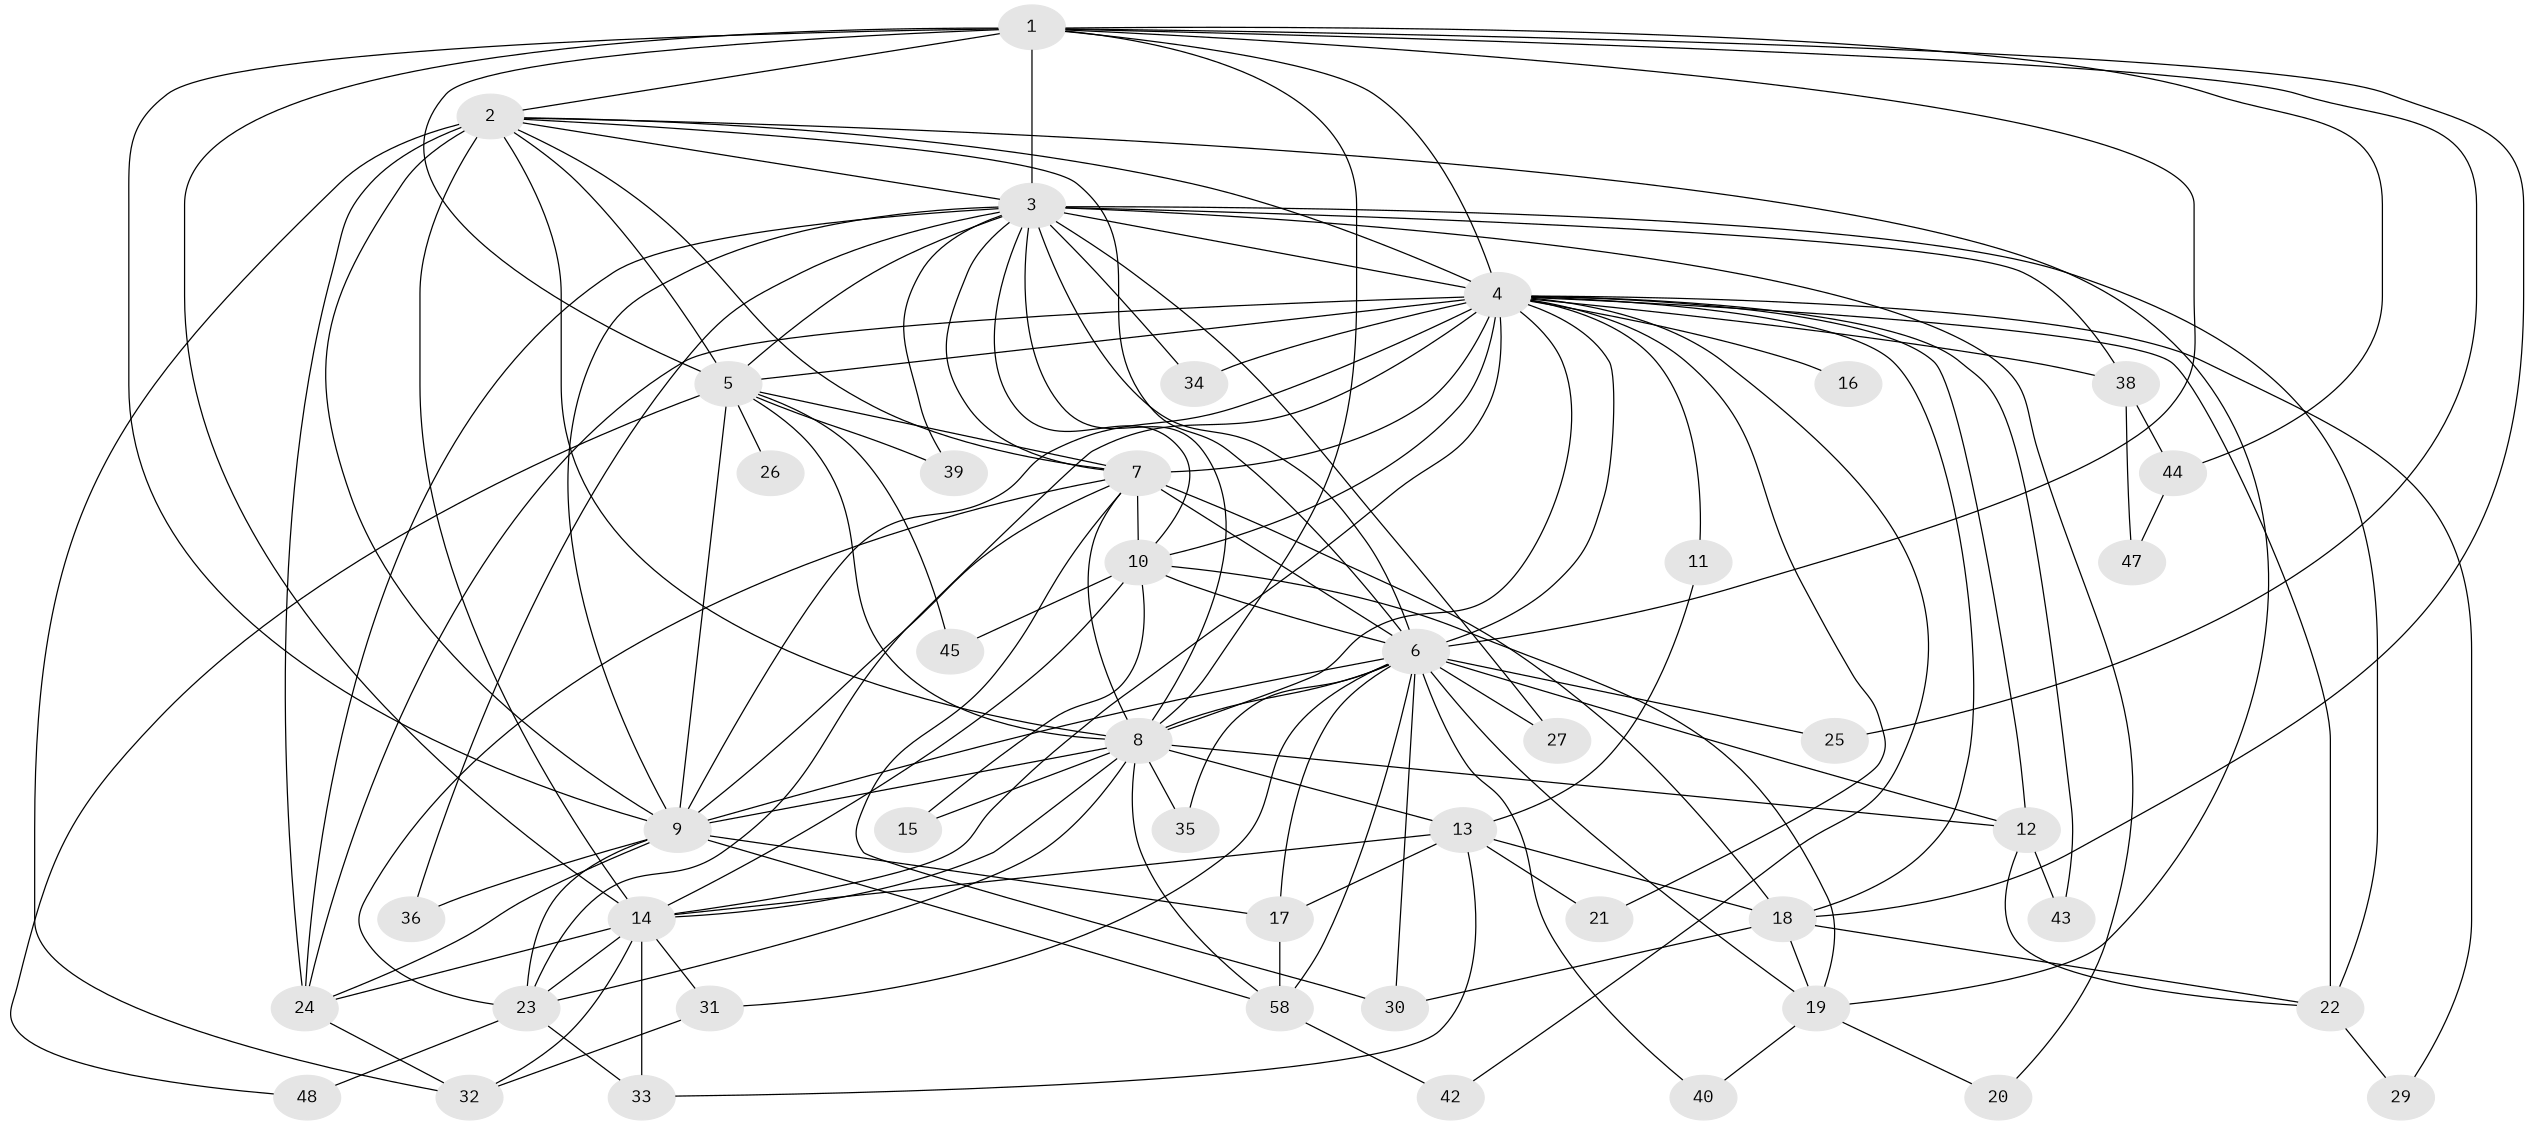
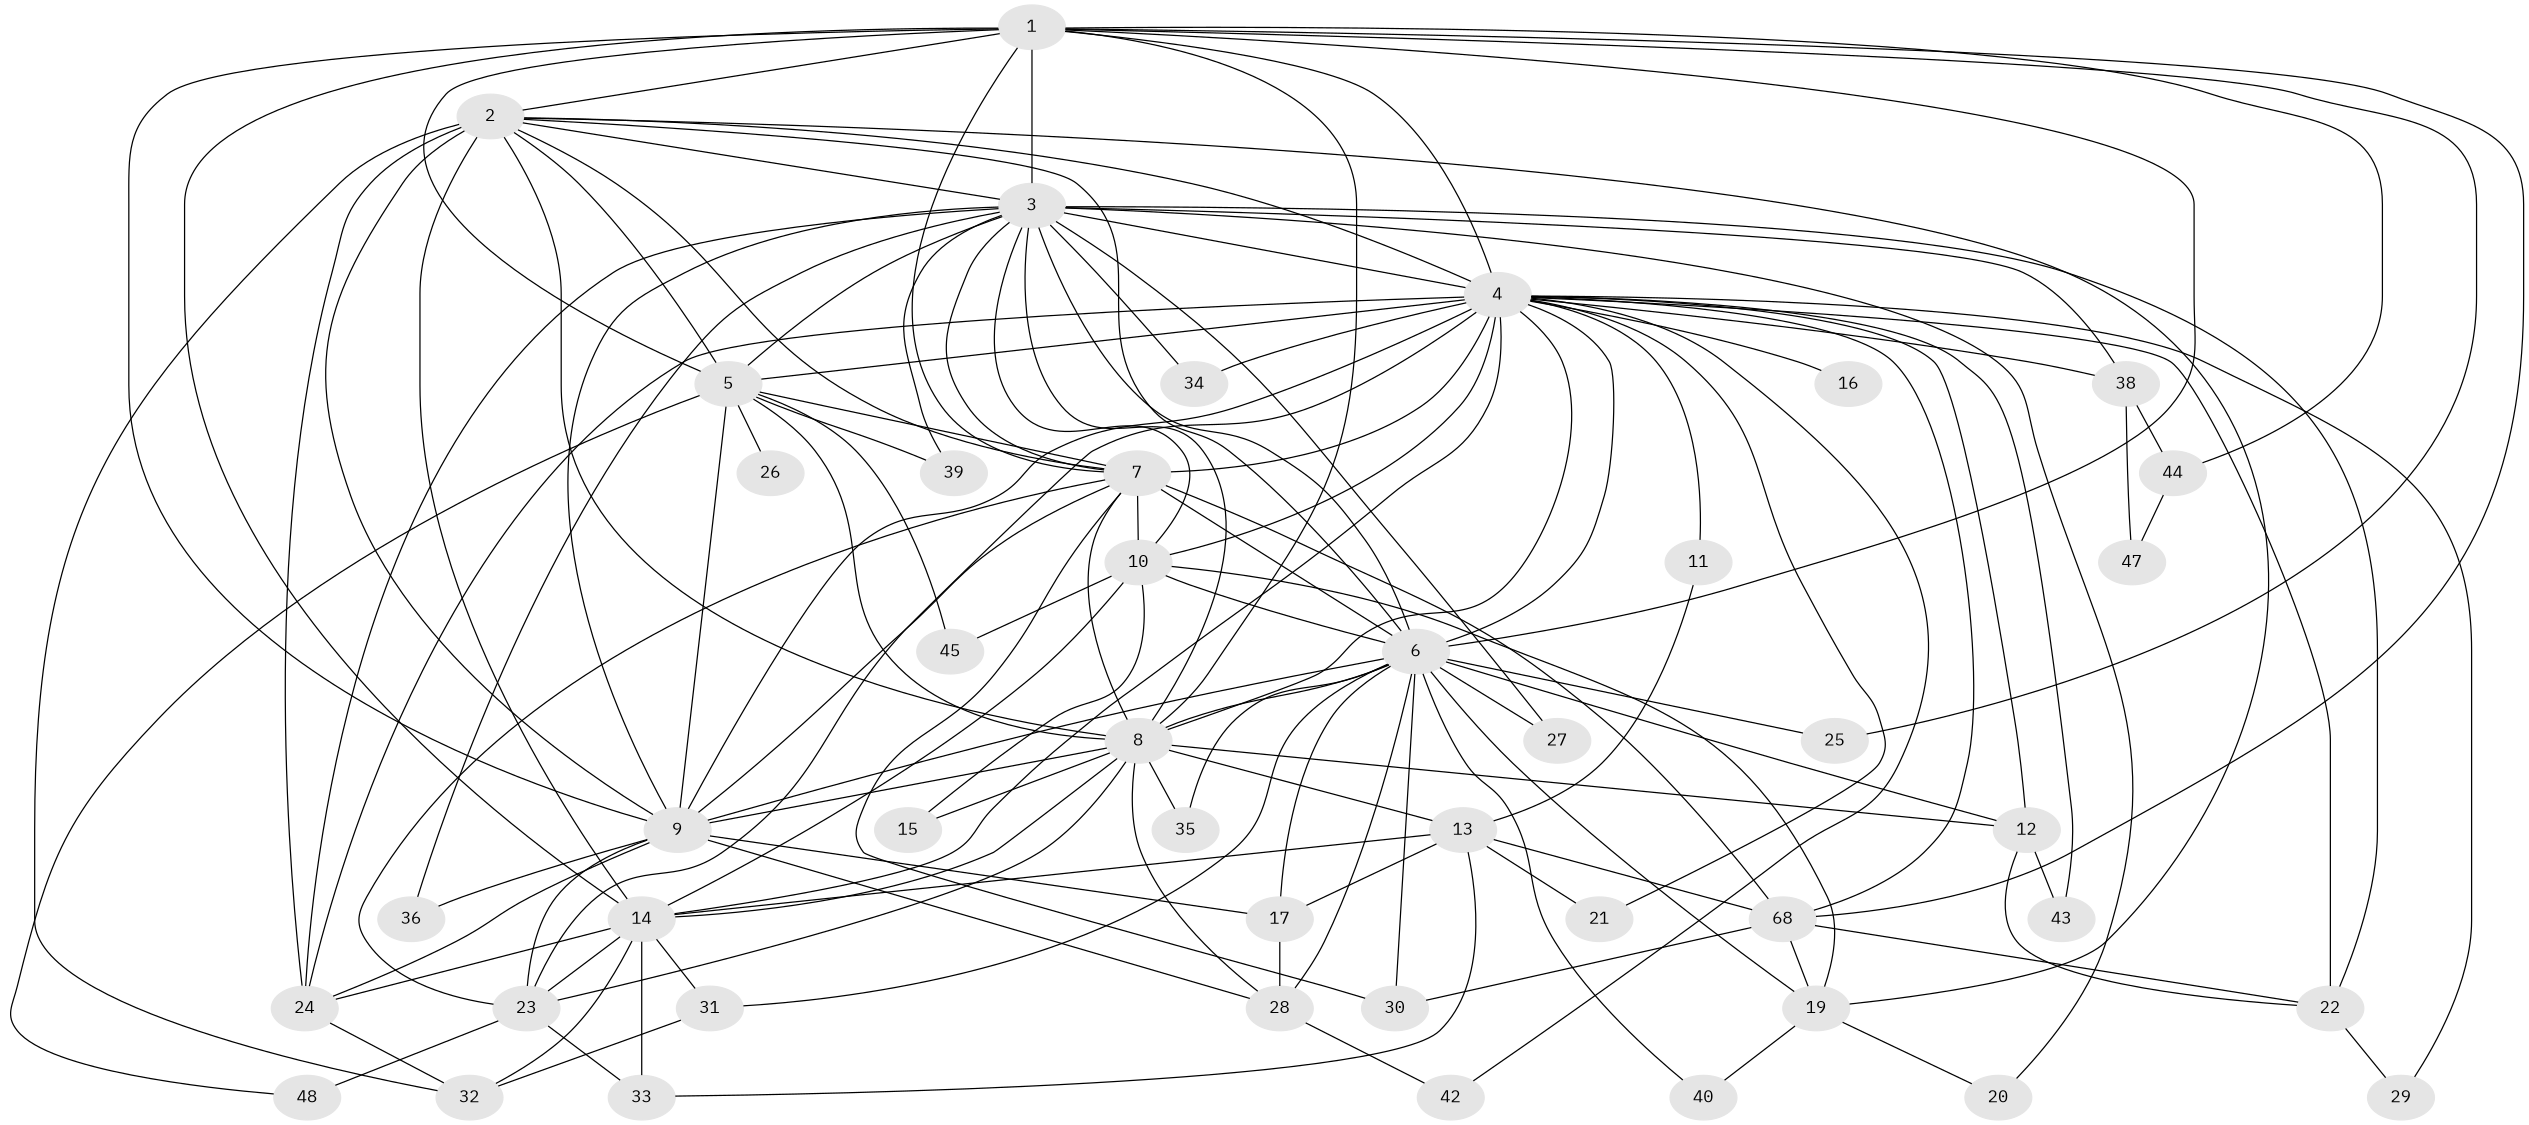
edge "1" -- "7": added
node "18": label "18" -> "68"
node "58": label "58" -> "28"
